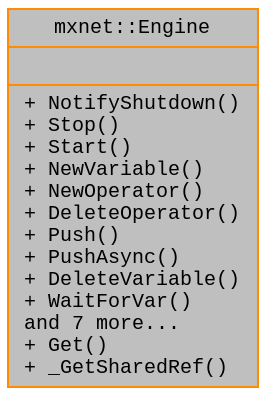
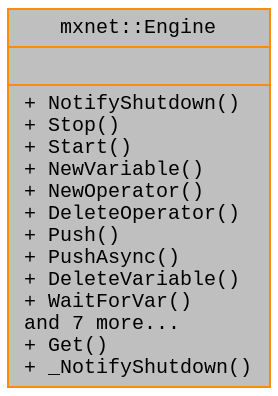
node "mxnet::Engine": text "+ _GetSharedRef()" -> "+ _NotifyShutdown()"
